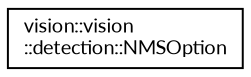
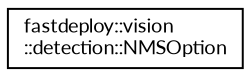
node "vision::vision ::detection::NMSOption": label "vision::vision ::detection::NMSOption" -> "fastdeploy::vision ::detection::NMSOption"
